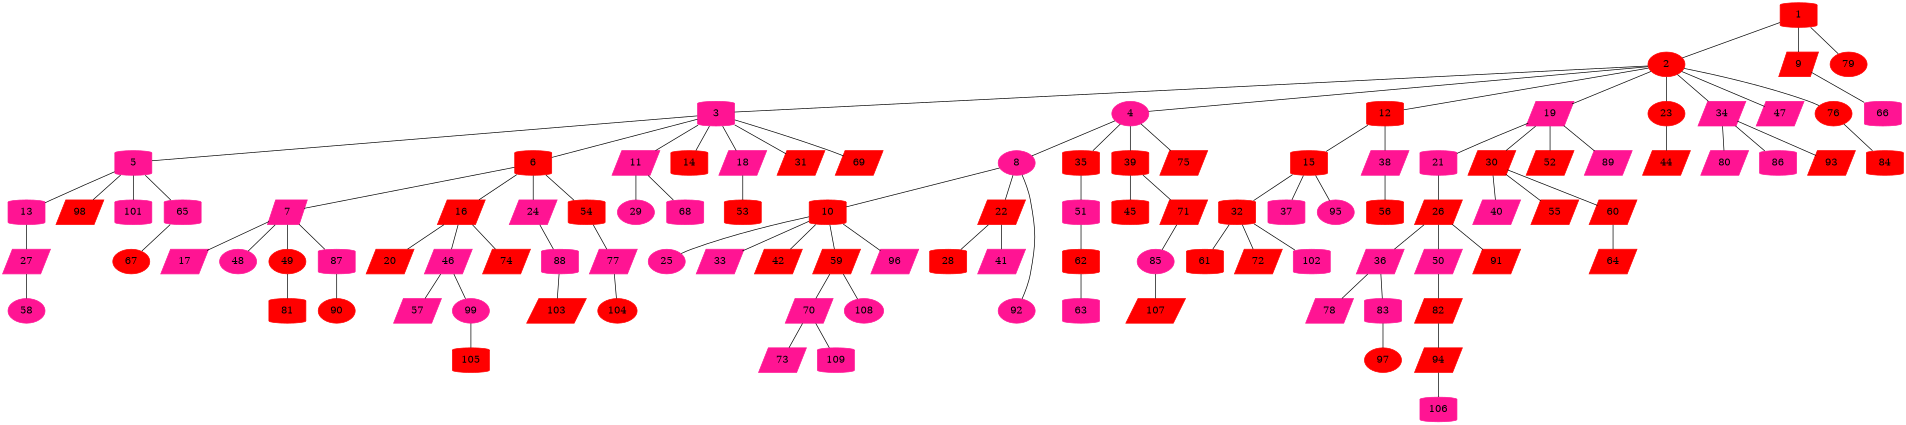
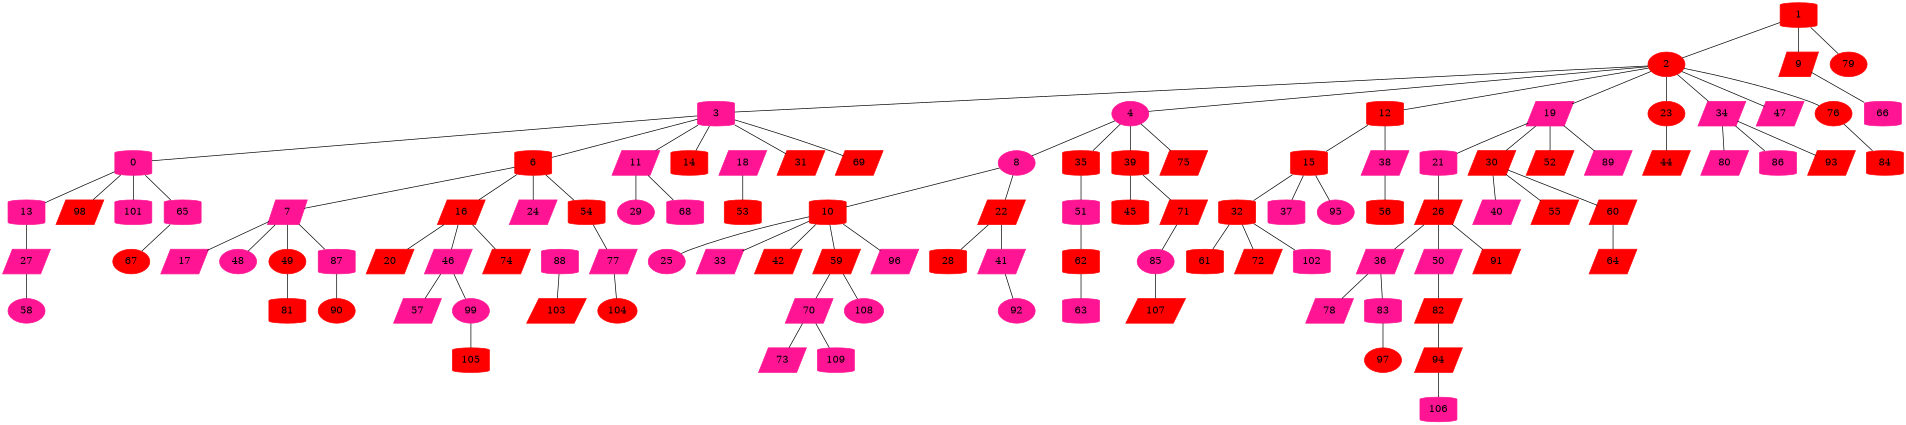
edge "3" -- "18": removed
node "5": label "5" -> "0"
edge "24" -- "88": removed
edge "8" -- "92": now "41" -- "92"
